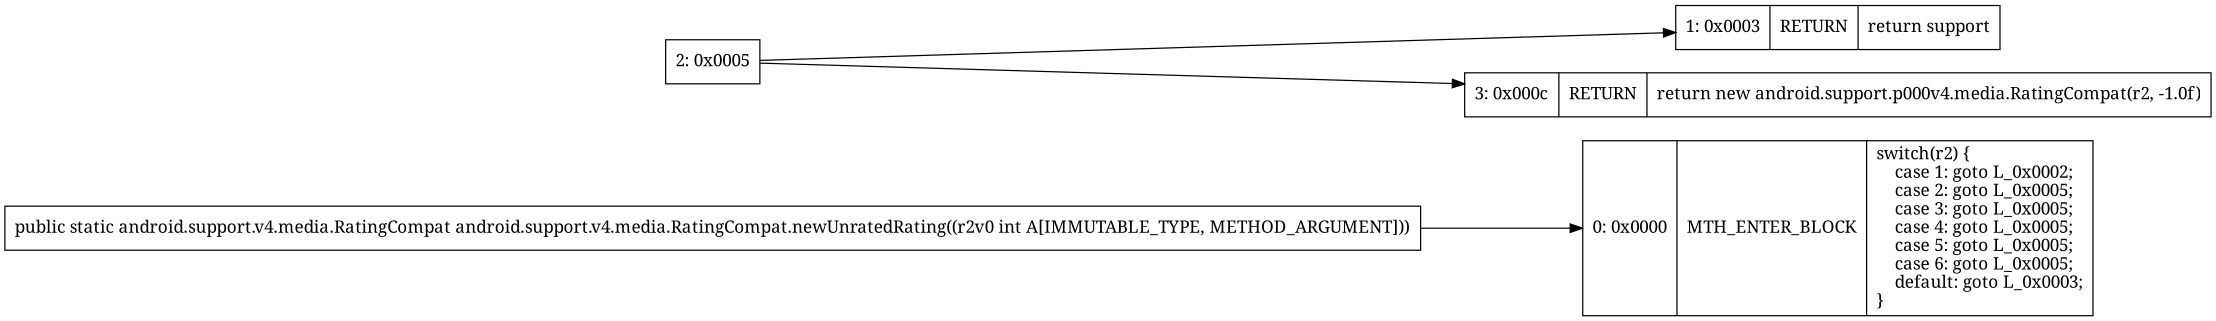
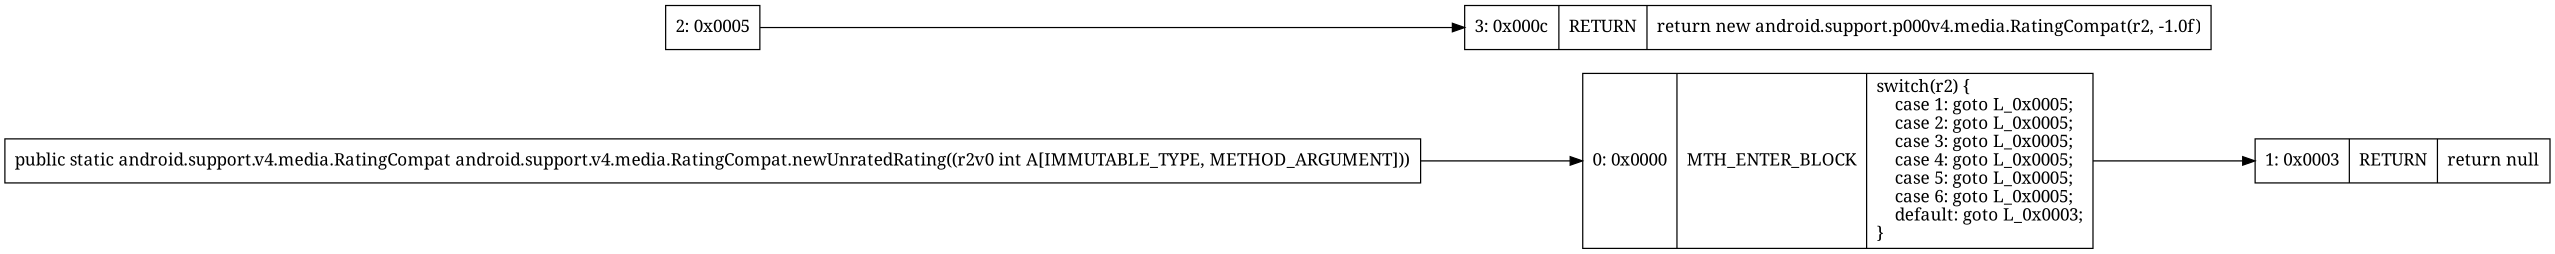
node "1: 0x0003": text "return support" -> "return null"
edge "2: 0x0005" -> "1: 0x0003": now "0: 0x0000" -> "1: 0x0003"
node "0: 0x0000": text "case 1: goto L_0x0002;" -> "case 1: goto L_0x0005;"
